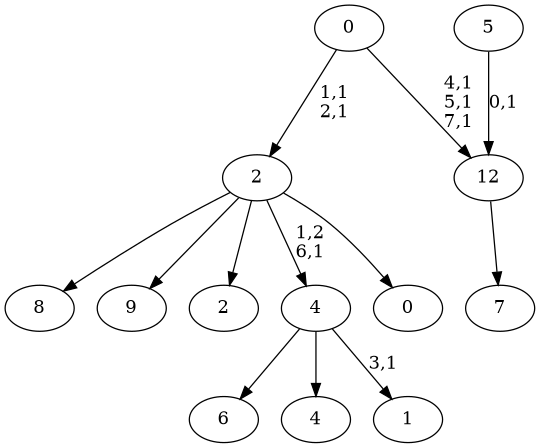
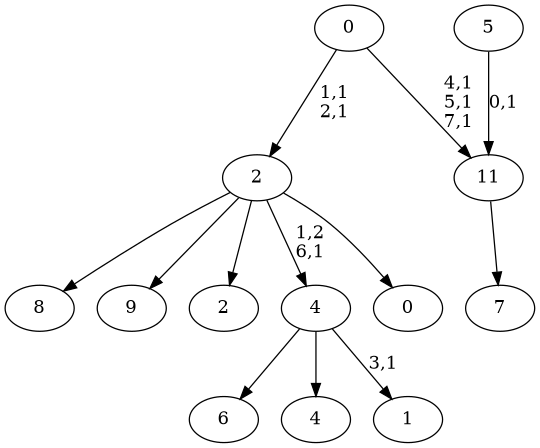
node "12": label "12" -> "11"
